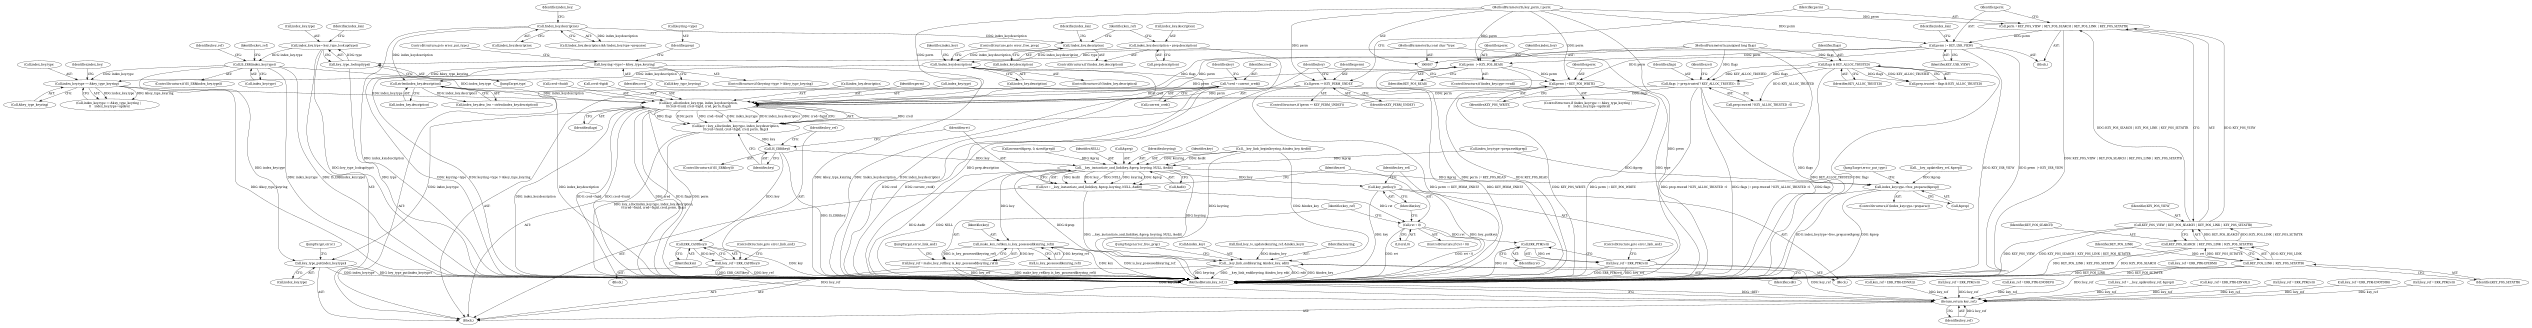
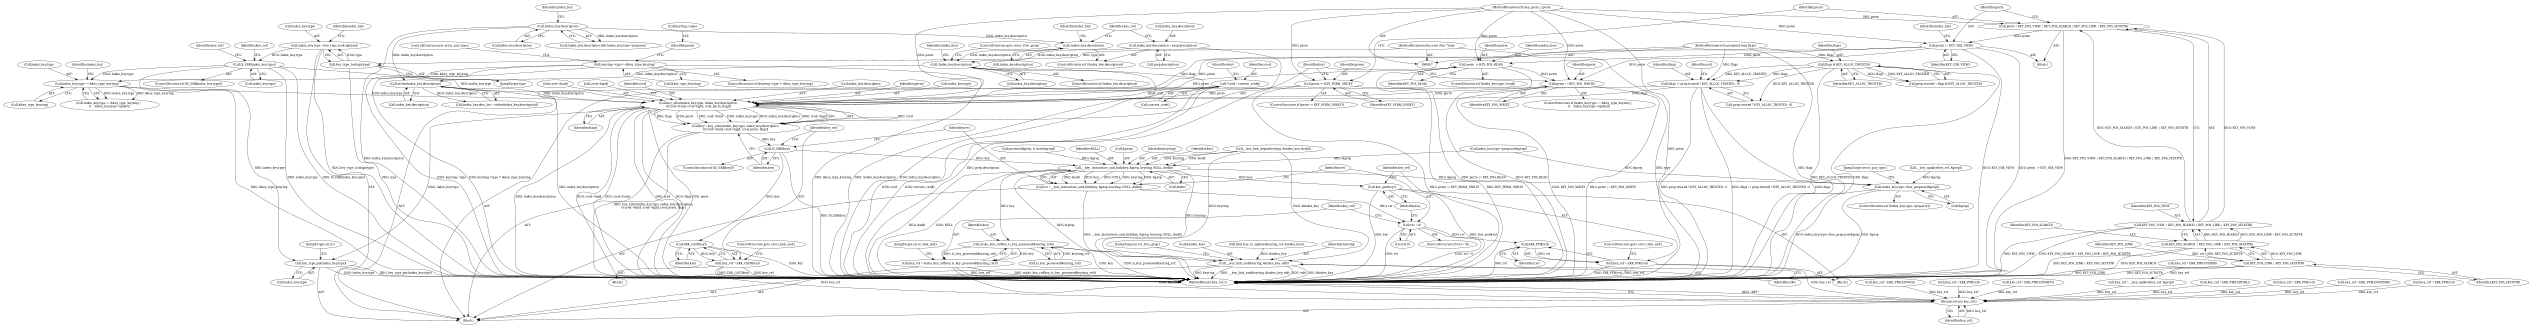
edge "(Call,key_ref = ERR_PTR(-EPERM))" -> "(Return,return key_ref;)": now "(Call,key_ref = ERR_PTR(-EPERM))" -> "(Call,key_ref = __key_update(key_ref, &prep))"
